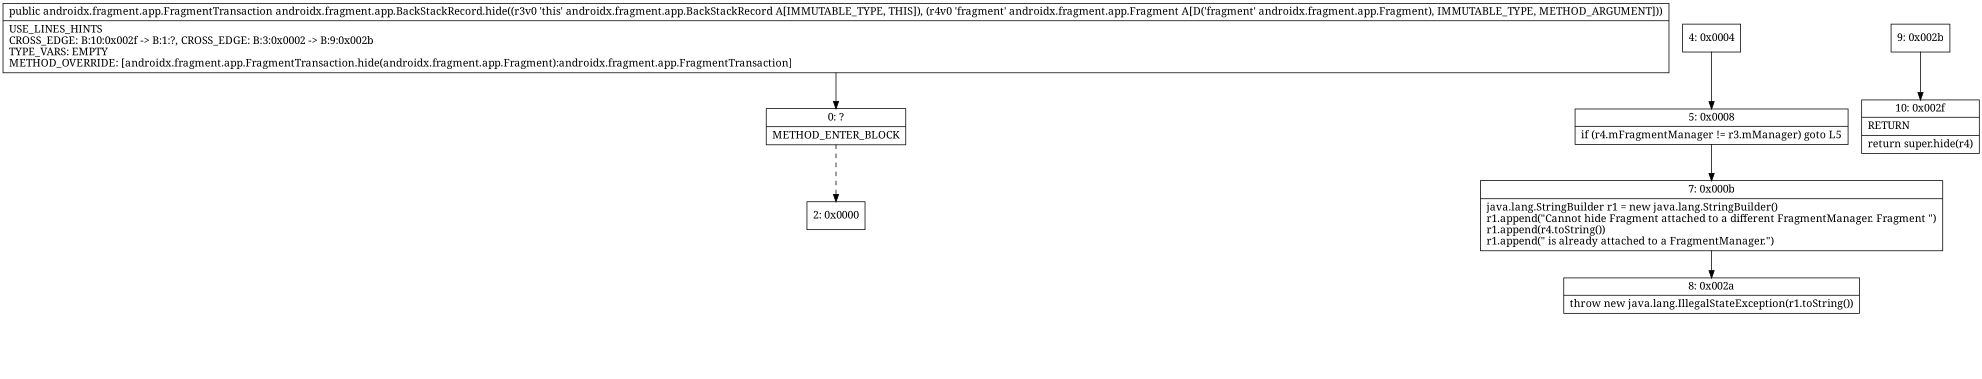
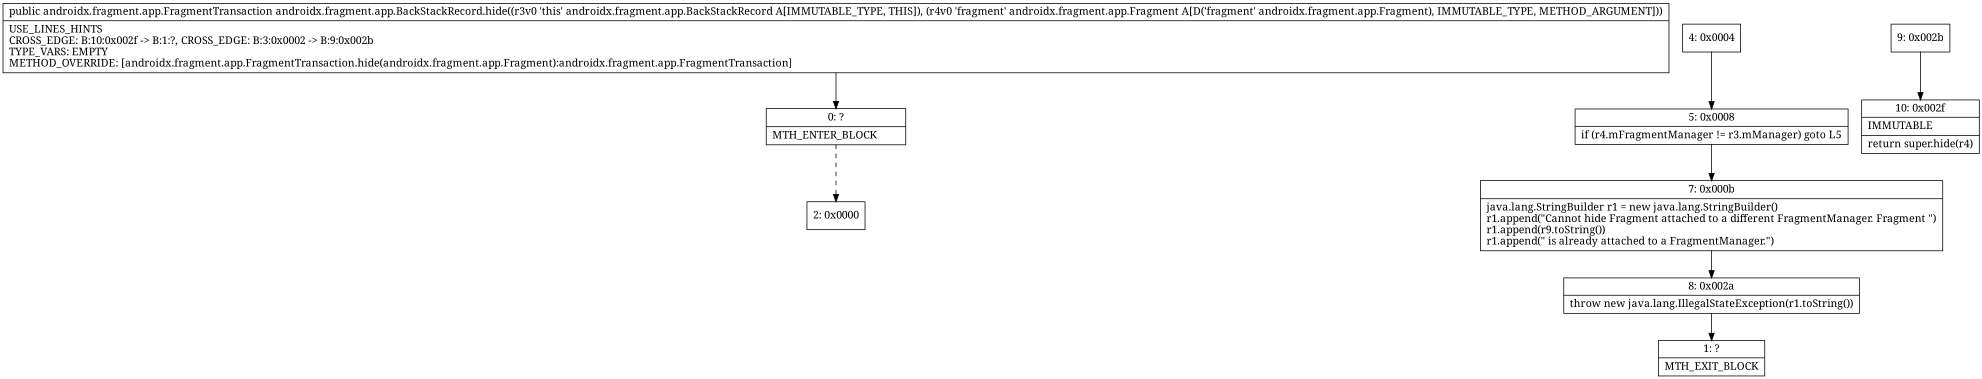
node "10: 0x002f": text "RETURN" -> "IMMUTABLE"
node "0: ?": text "METHOD_ENTER_BLOCK" -> "MTH_ENTER_BLOCK"
node "7: 0x000b": text "r1.append(r4.toString())" -> "r1.append(r9.toString())"
node "1: ?": added
